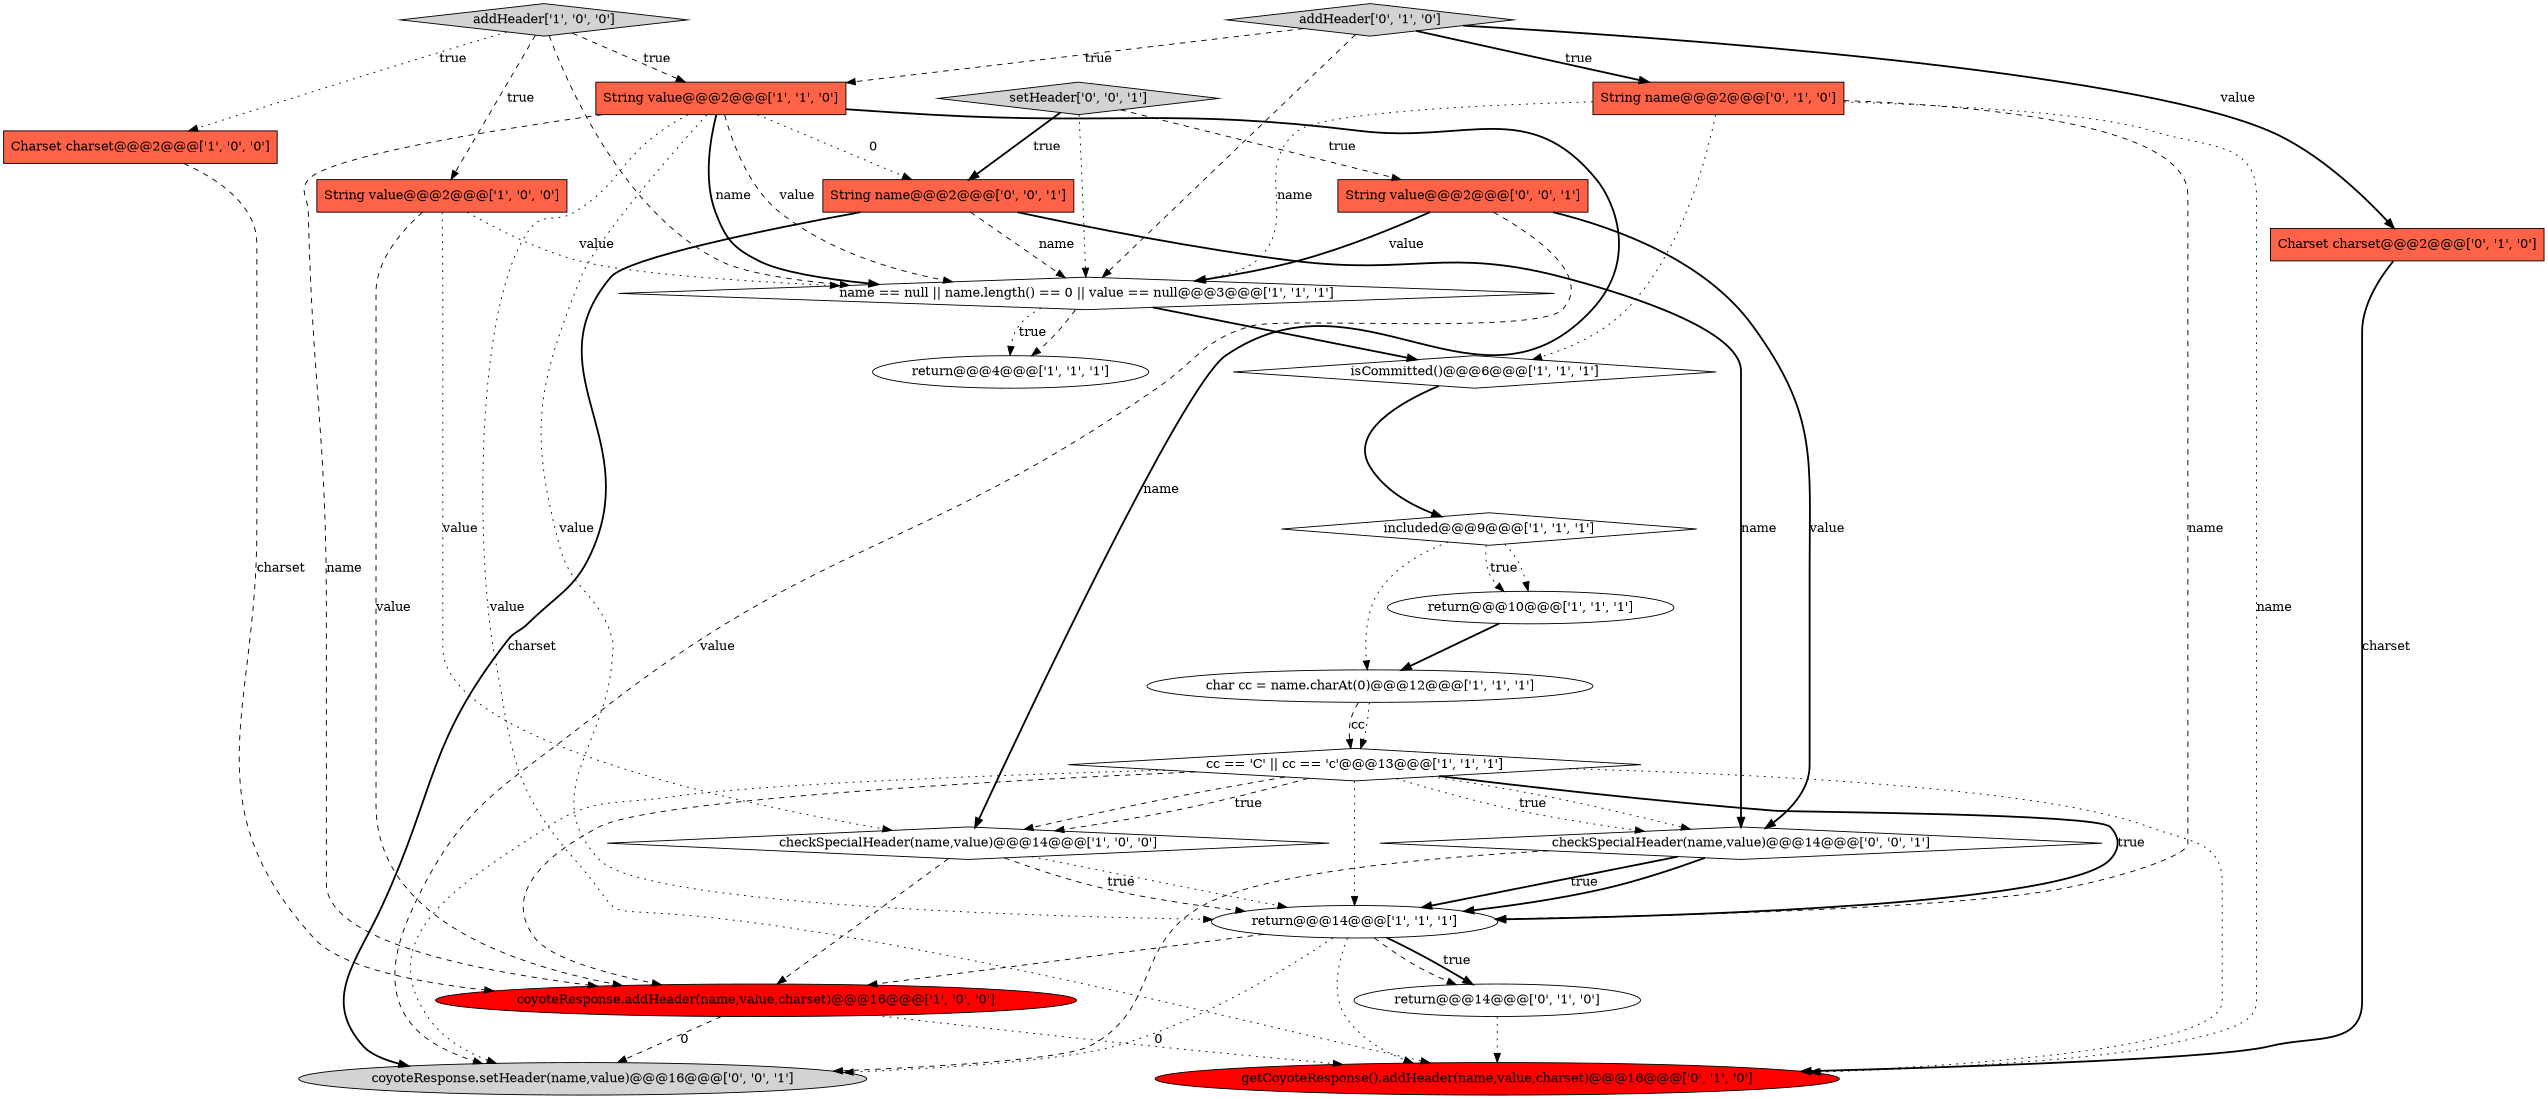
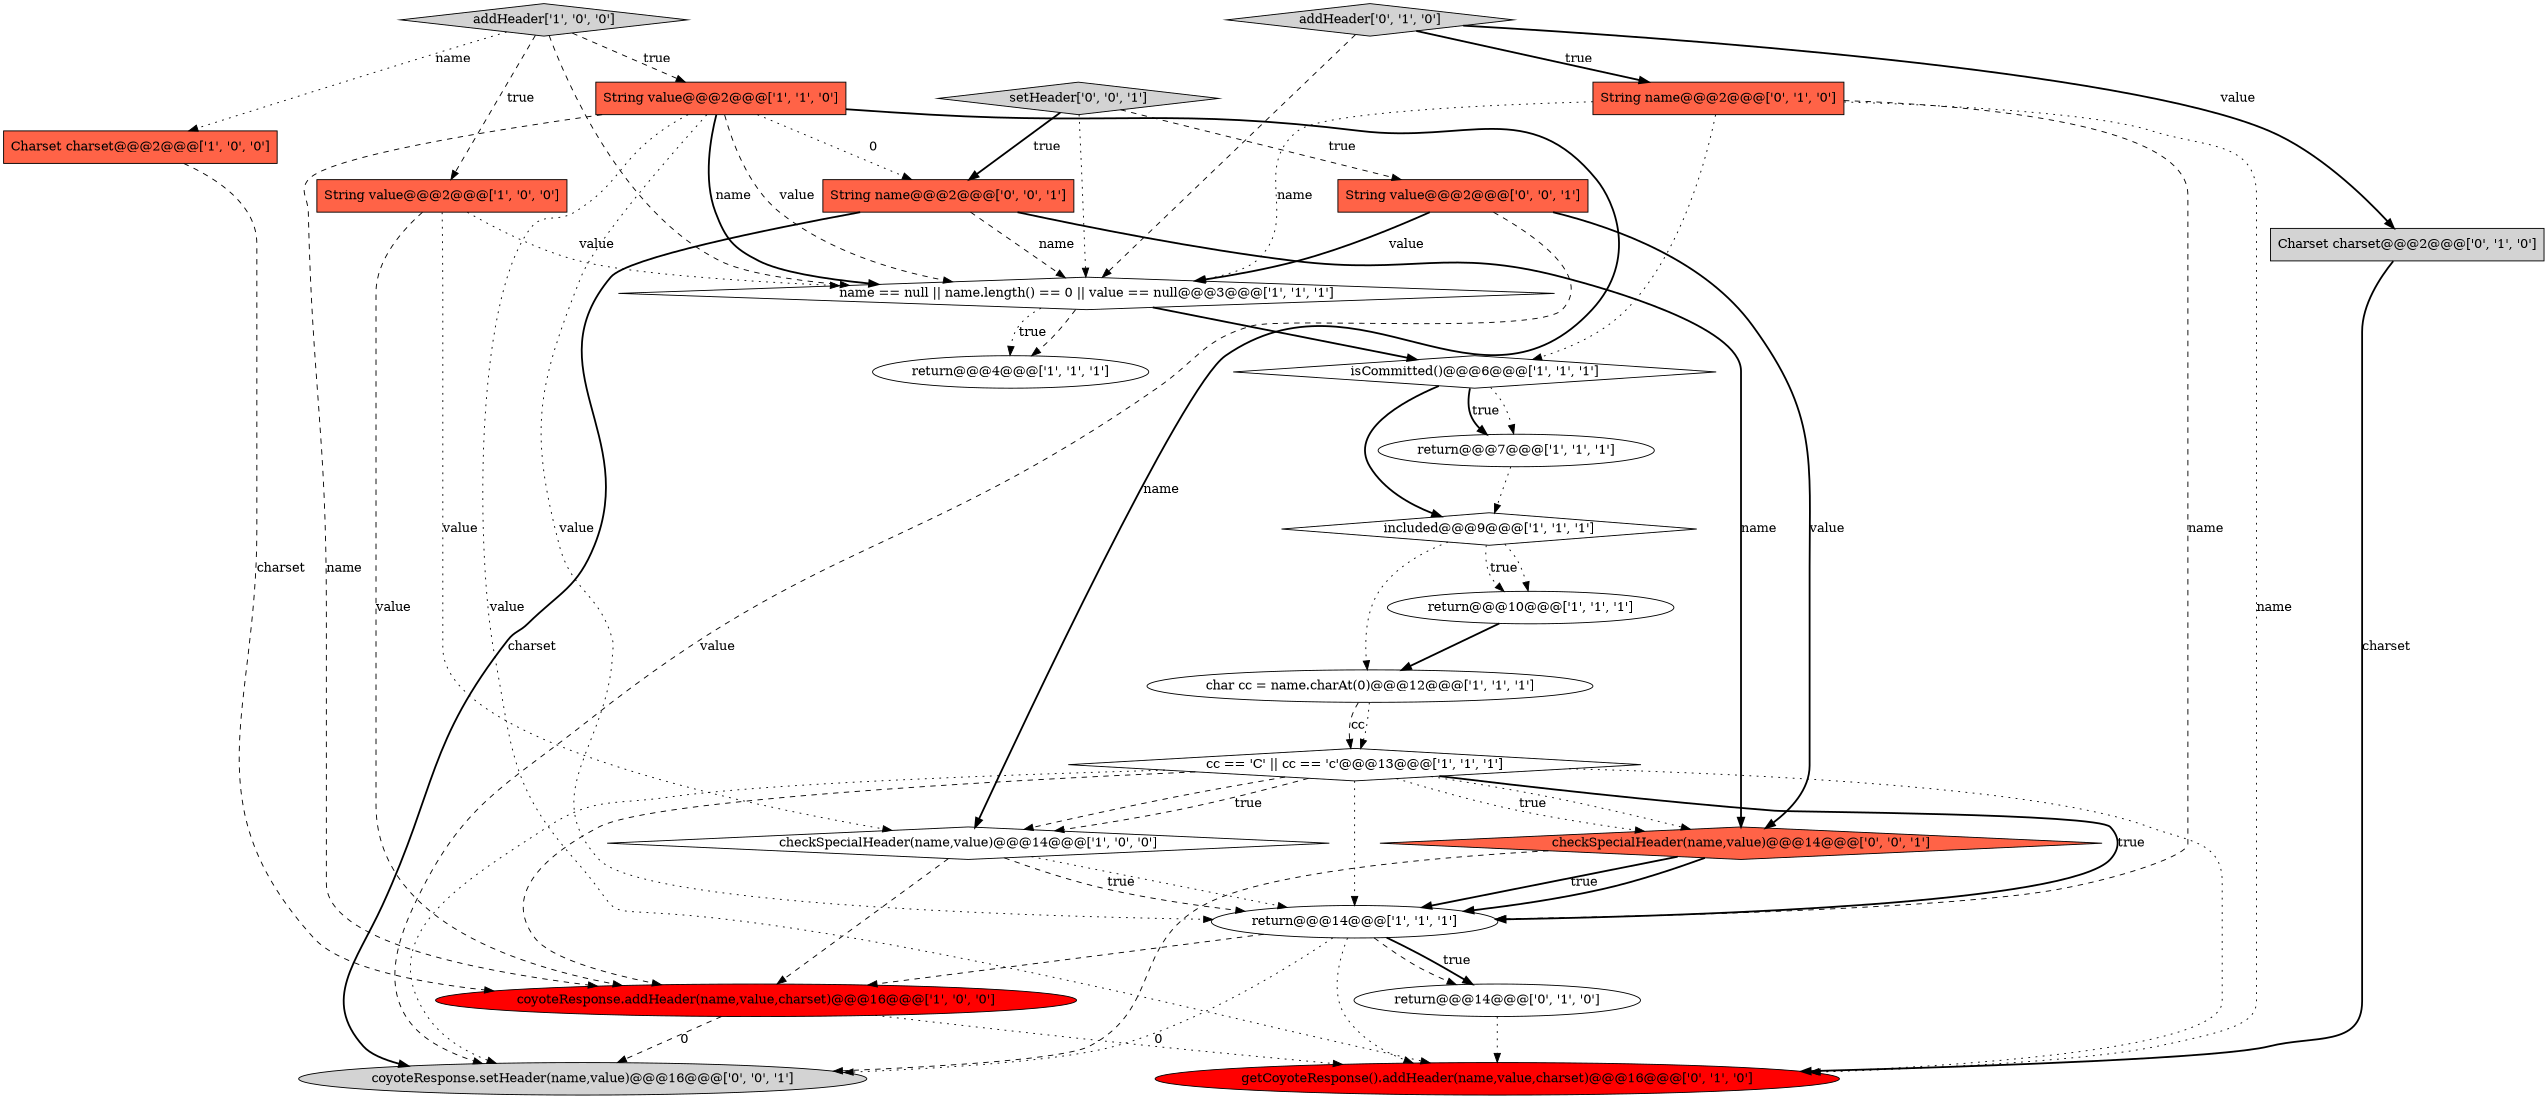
edge "addHeader['0', '1', '0']" -> "String value@@@2@@@['1', '1', '0']": removed, label "true"
edge "addHeader['1', '0', '0']" -> "Charset charset@@@2@@@['1', '0', '0']": label "true" -> "name"
node "Charset charset@@@2@@@['0', '1', '0']": fillcolor tomato -> lightgray
node "return@@@7@@@['1', '1', '1']": added
node "checkSpecialHeader(name,value)@@@14@@@['0', '0', '1']": fillcolor white -> tomato
